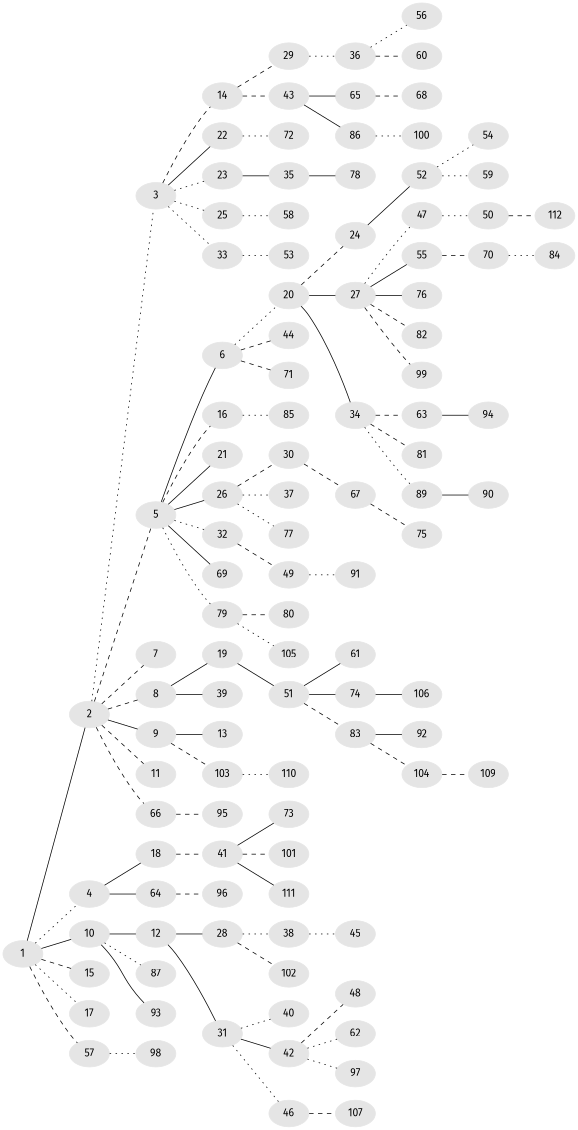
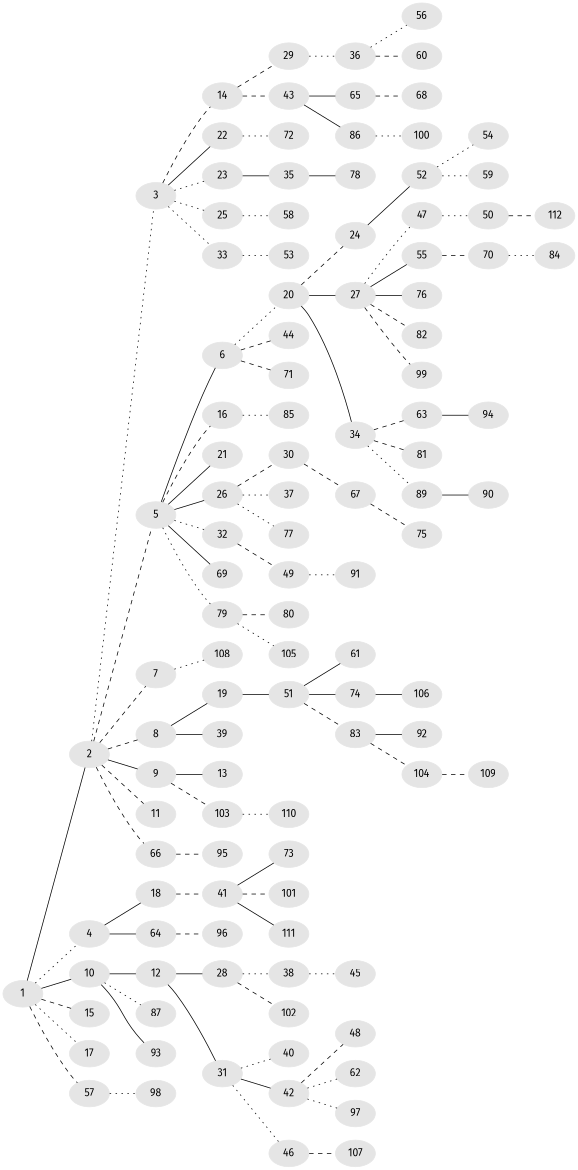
node "108": added
